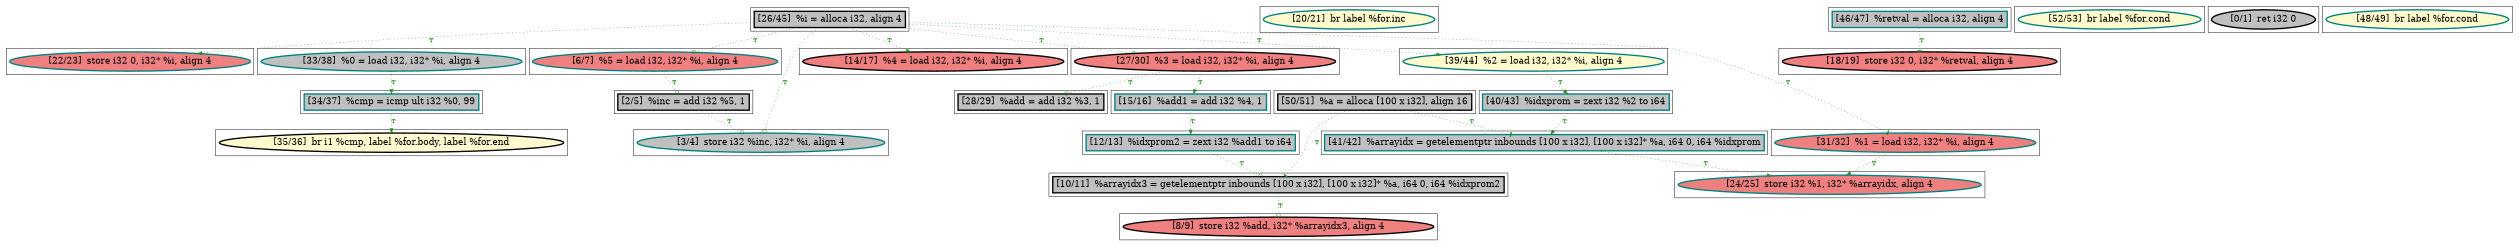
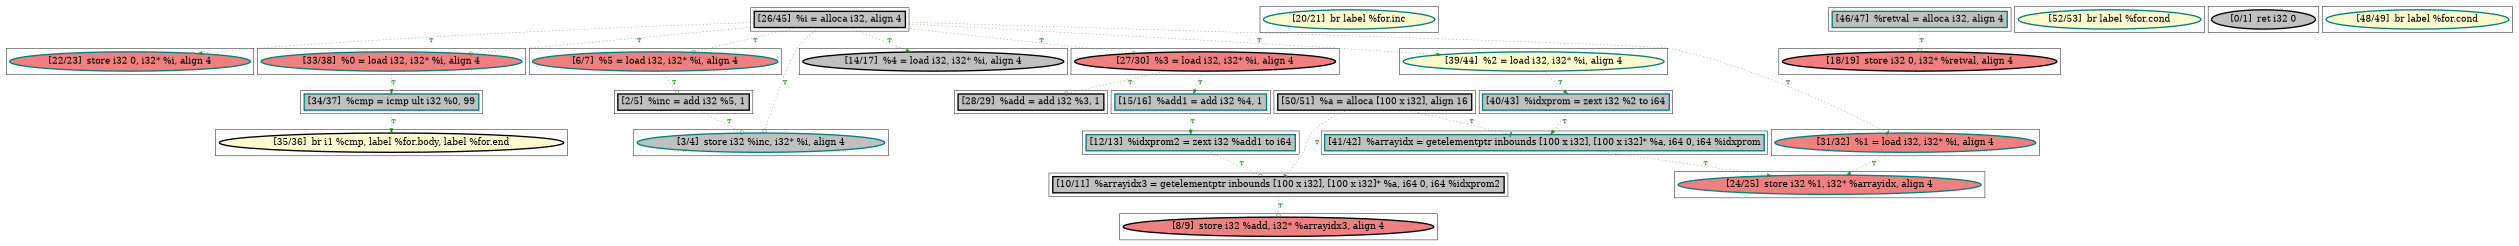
edge "[46/47]  %retval = alloca i32, align 4" -> "[18/19]  store i32 0, i32* %retval, align 4": arrowhead tee -> odot
edge "[26/45]  %i = alloca i32, align 4" -> "[33/38]  %0 = load i32, i32* %i, align 4": added, label "T"
node "[33/38]  %0 = load i32, i32* %i, align 4": fillcolor grey -> lightcoral
node "[14/17]  %4 = load i32, i32* %i, align 4": fillcolor lightcoral -> grey
